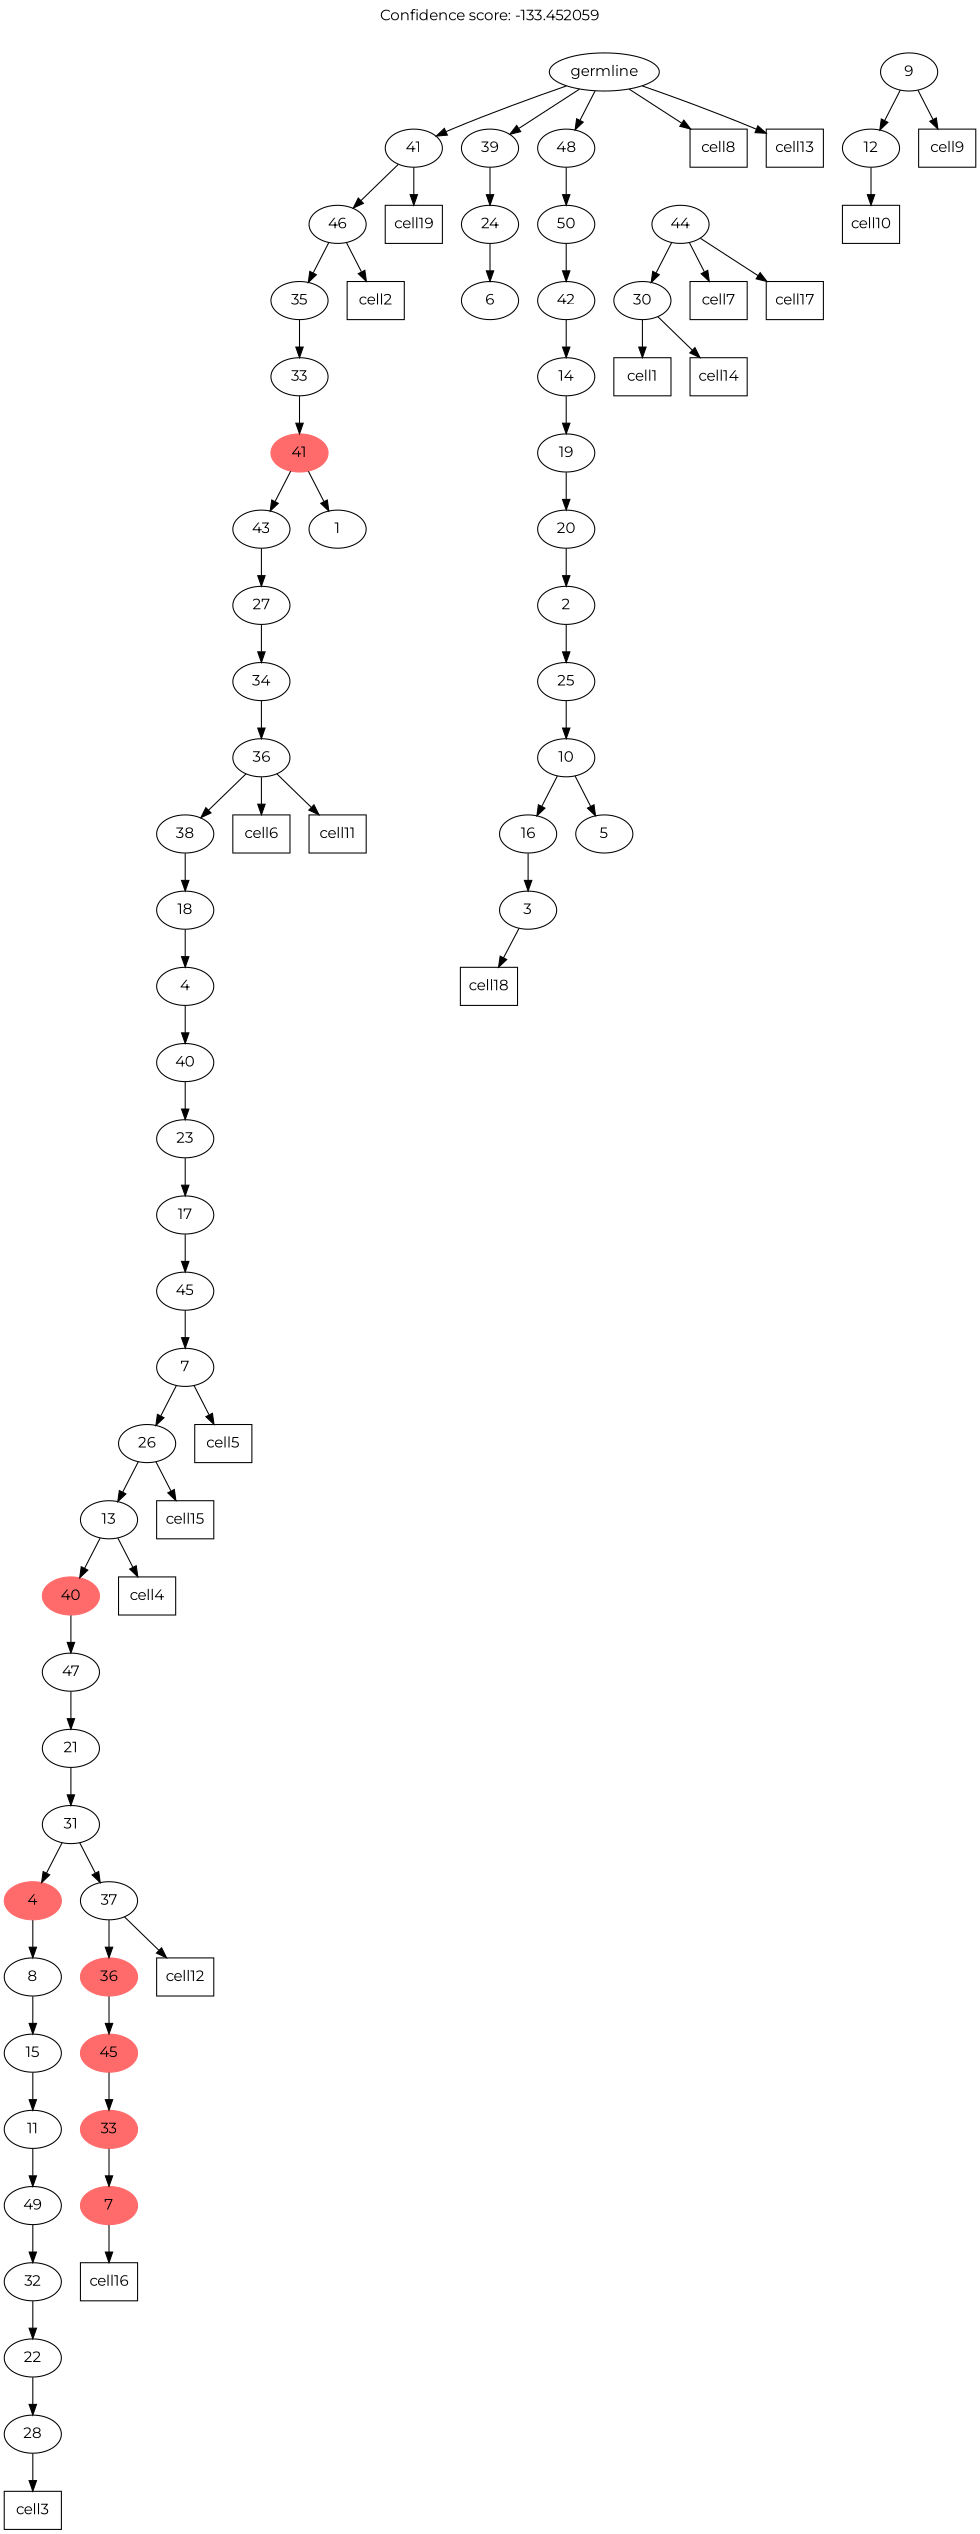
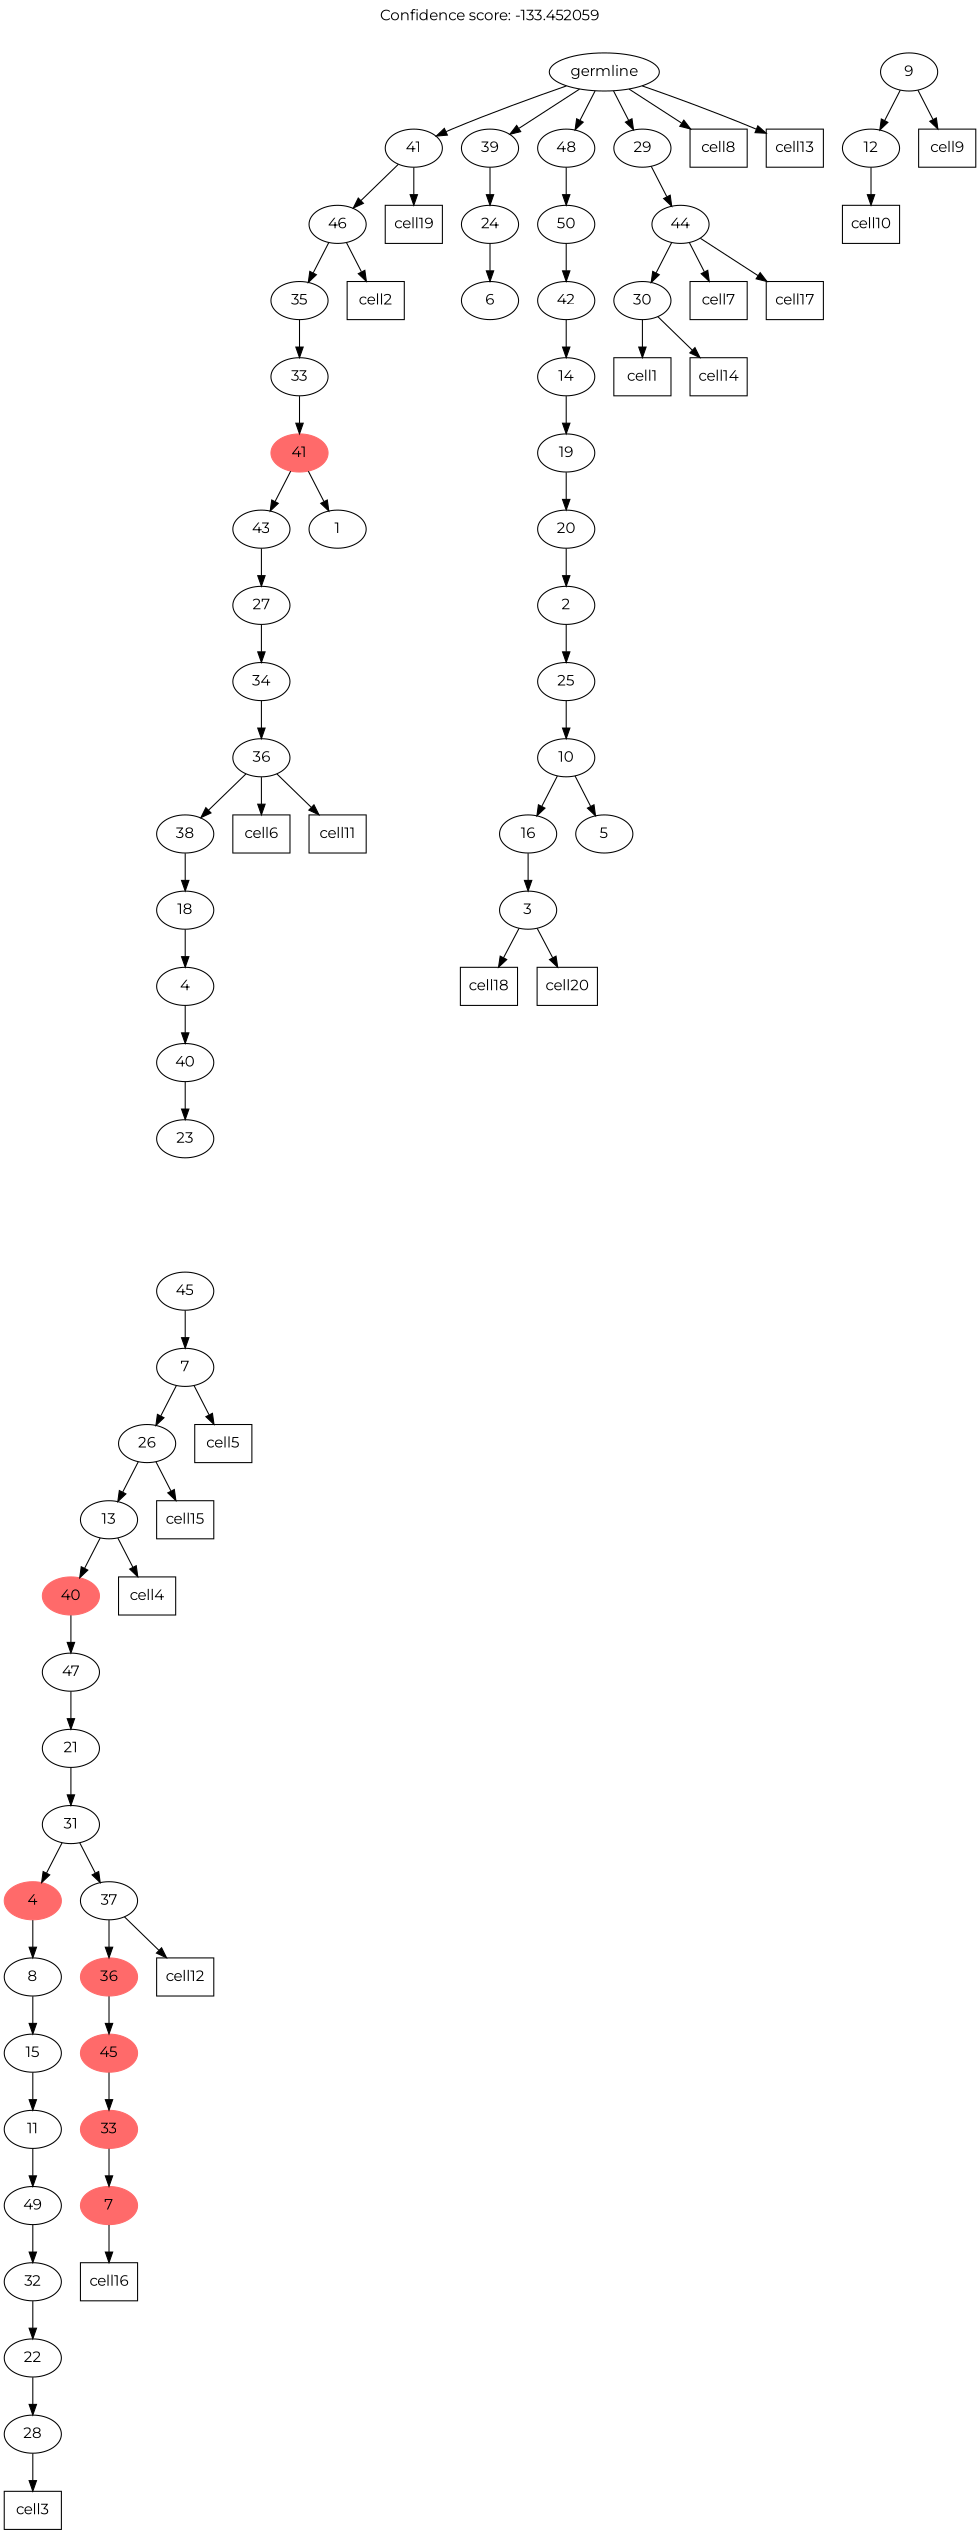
node "29": added
node "cell20": added
node "17": removed
